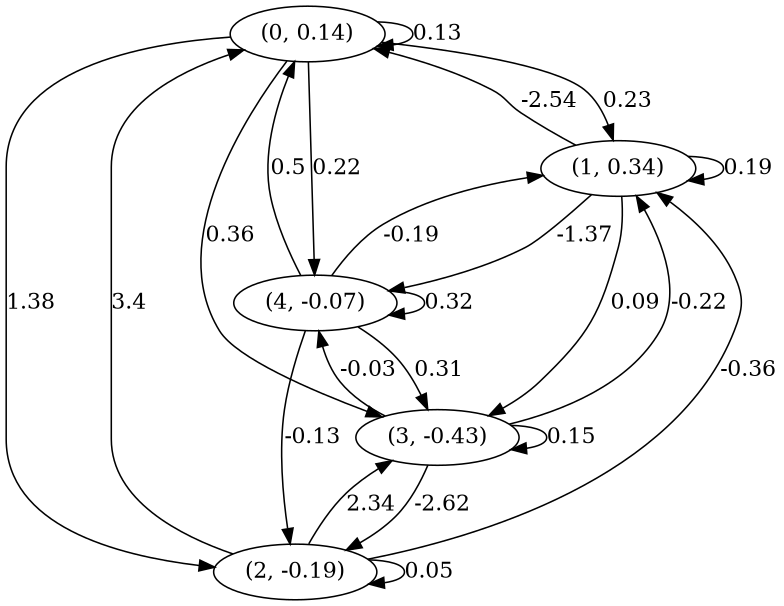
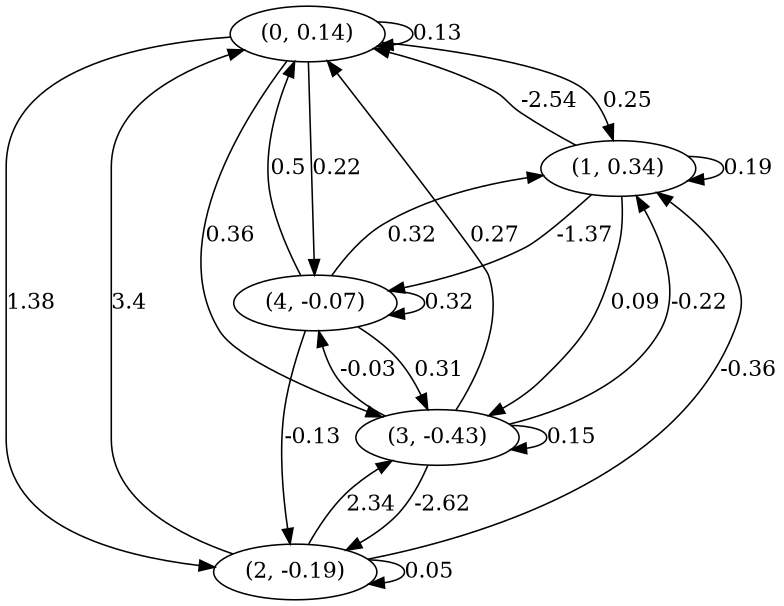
edge "(0, 0.14)" -> "(1, 0.34)": label "0.23" -> "0.25"
edge "(3, -0.43)" -> "(0, 0.14)": added, label "0.27"
edge "(4, -0.07)" -> "(1, 0.34)": label "-0.19" -> "0.32"
